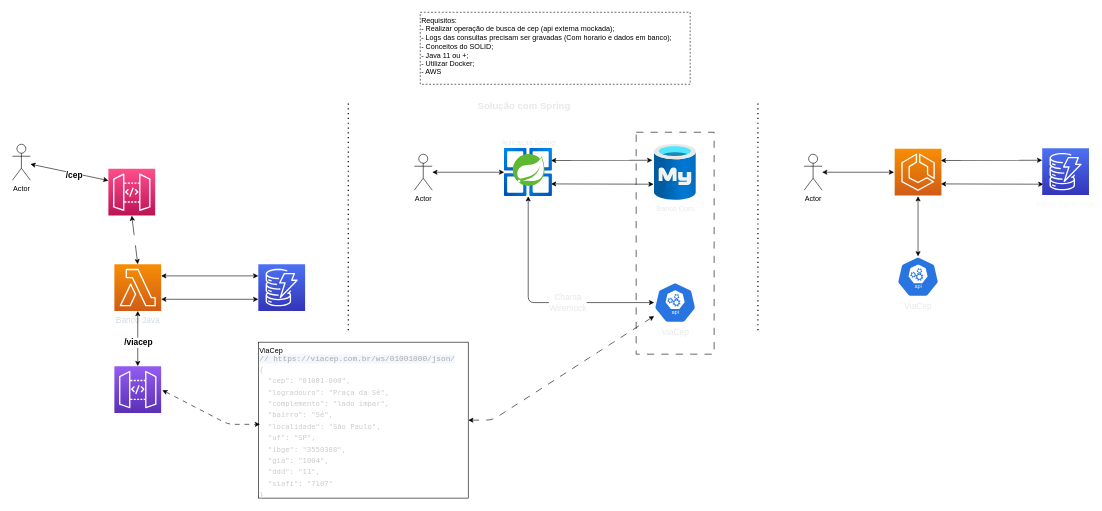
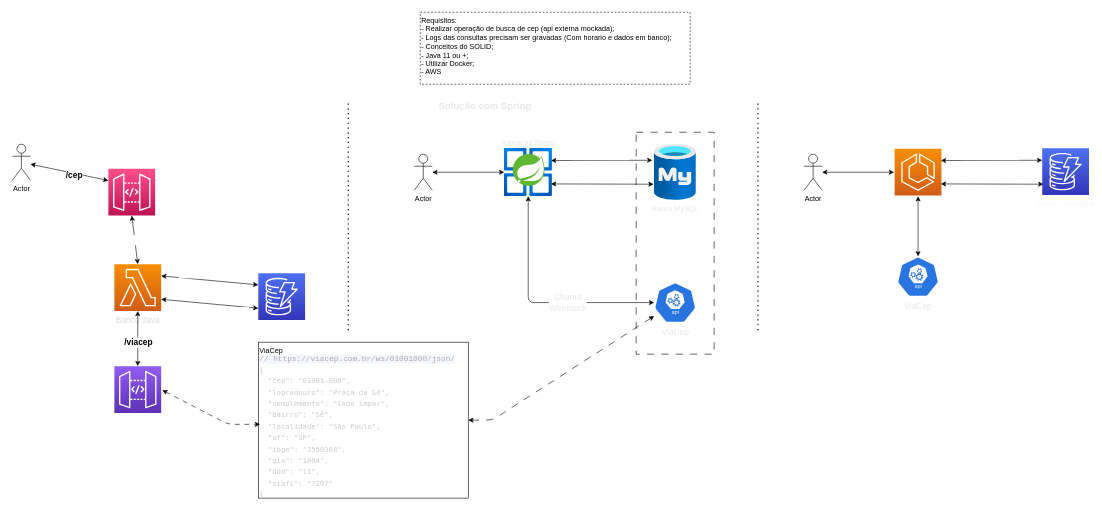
node "Solução com Spring": moved (524, 105) -> (485, 105)
node "Banco Com": label "Banco Com" -> "Banco MySQL"
node "Dynamo": moved (282, 288) -> (282, 297)
